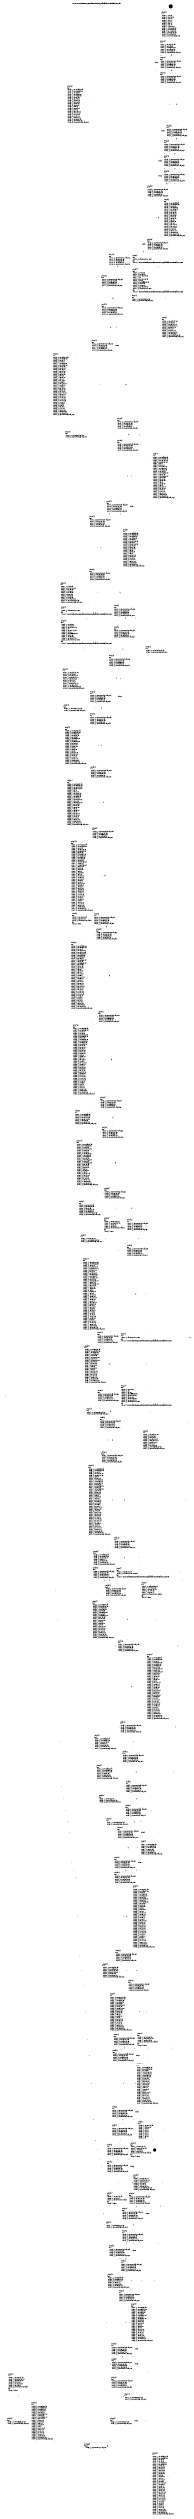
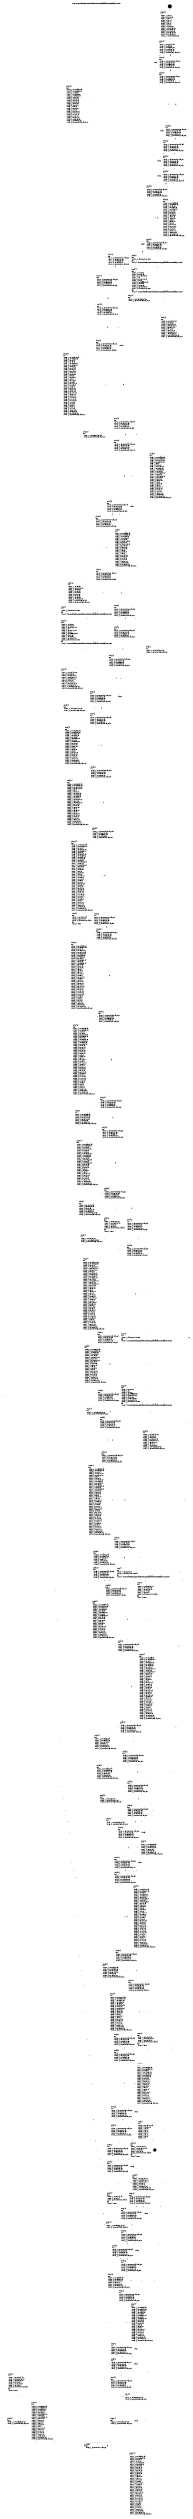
node "0x402d3f": removed
